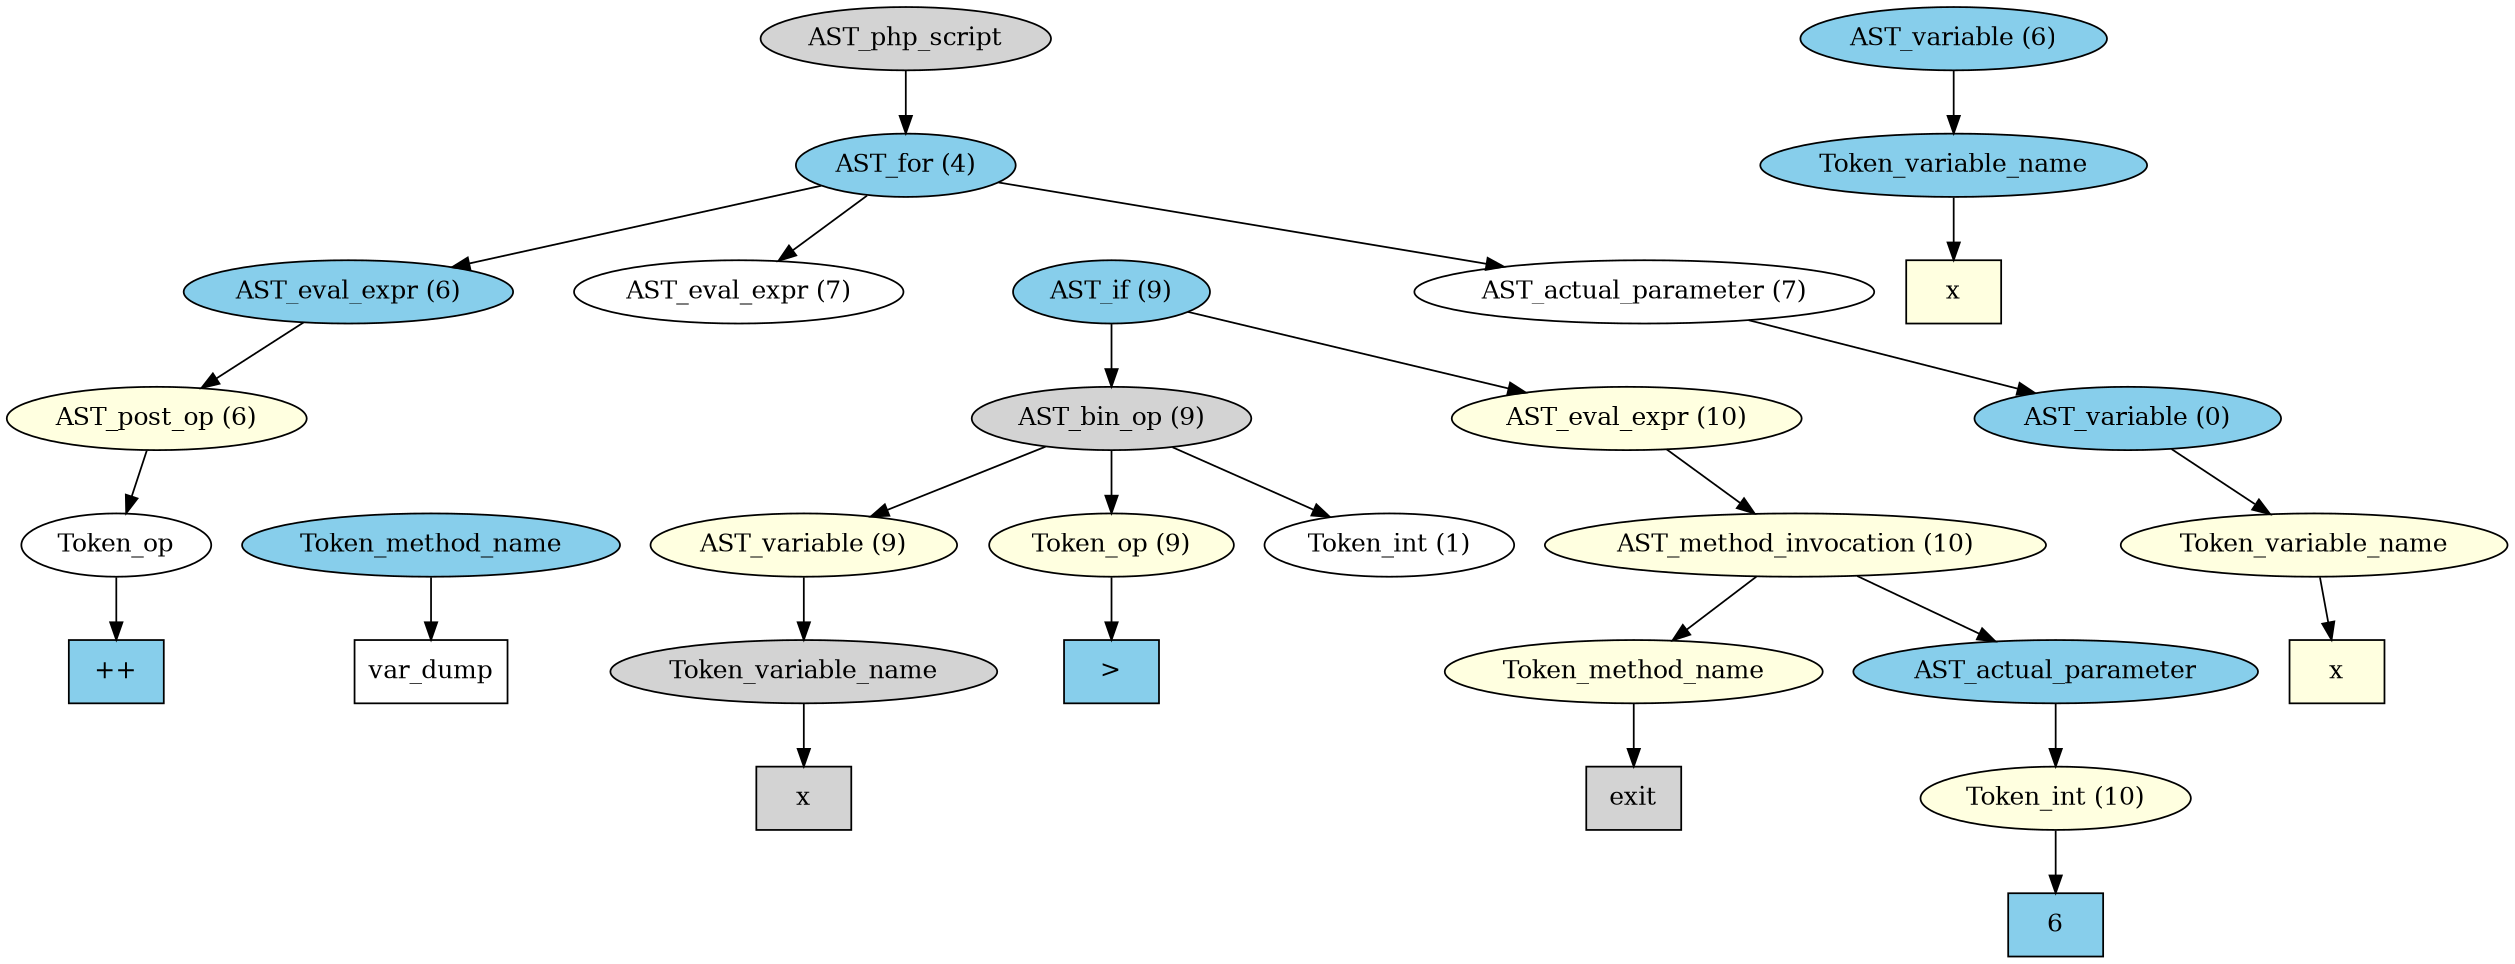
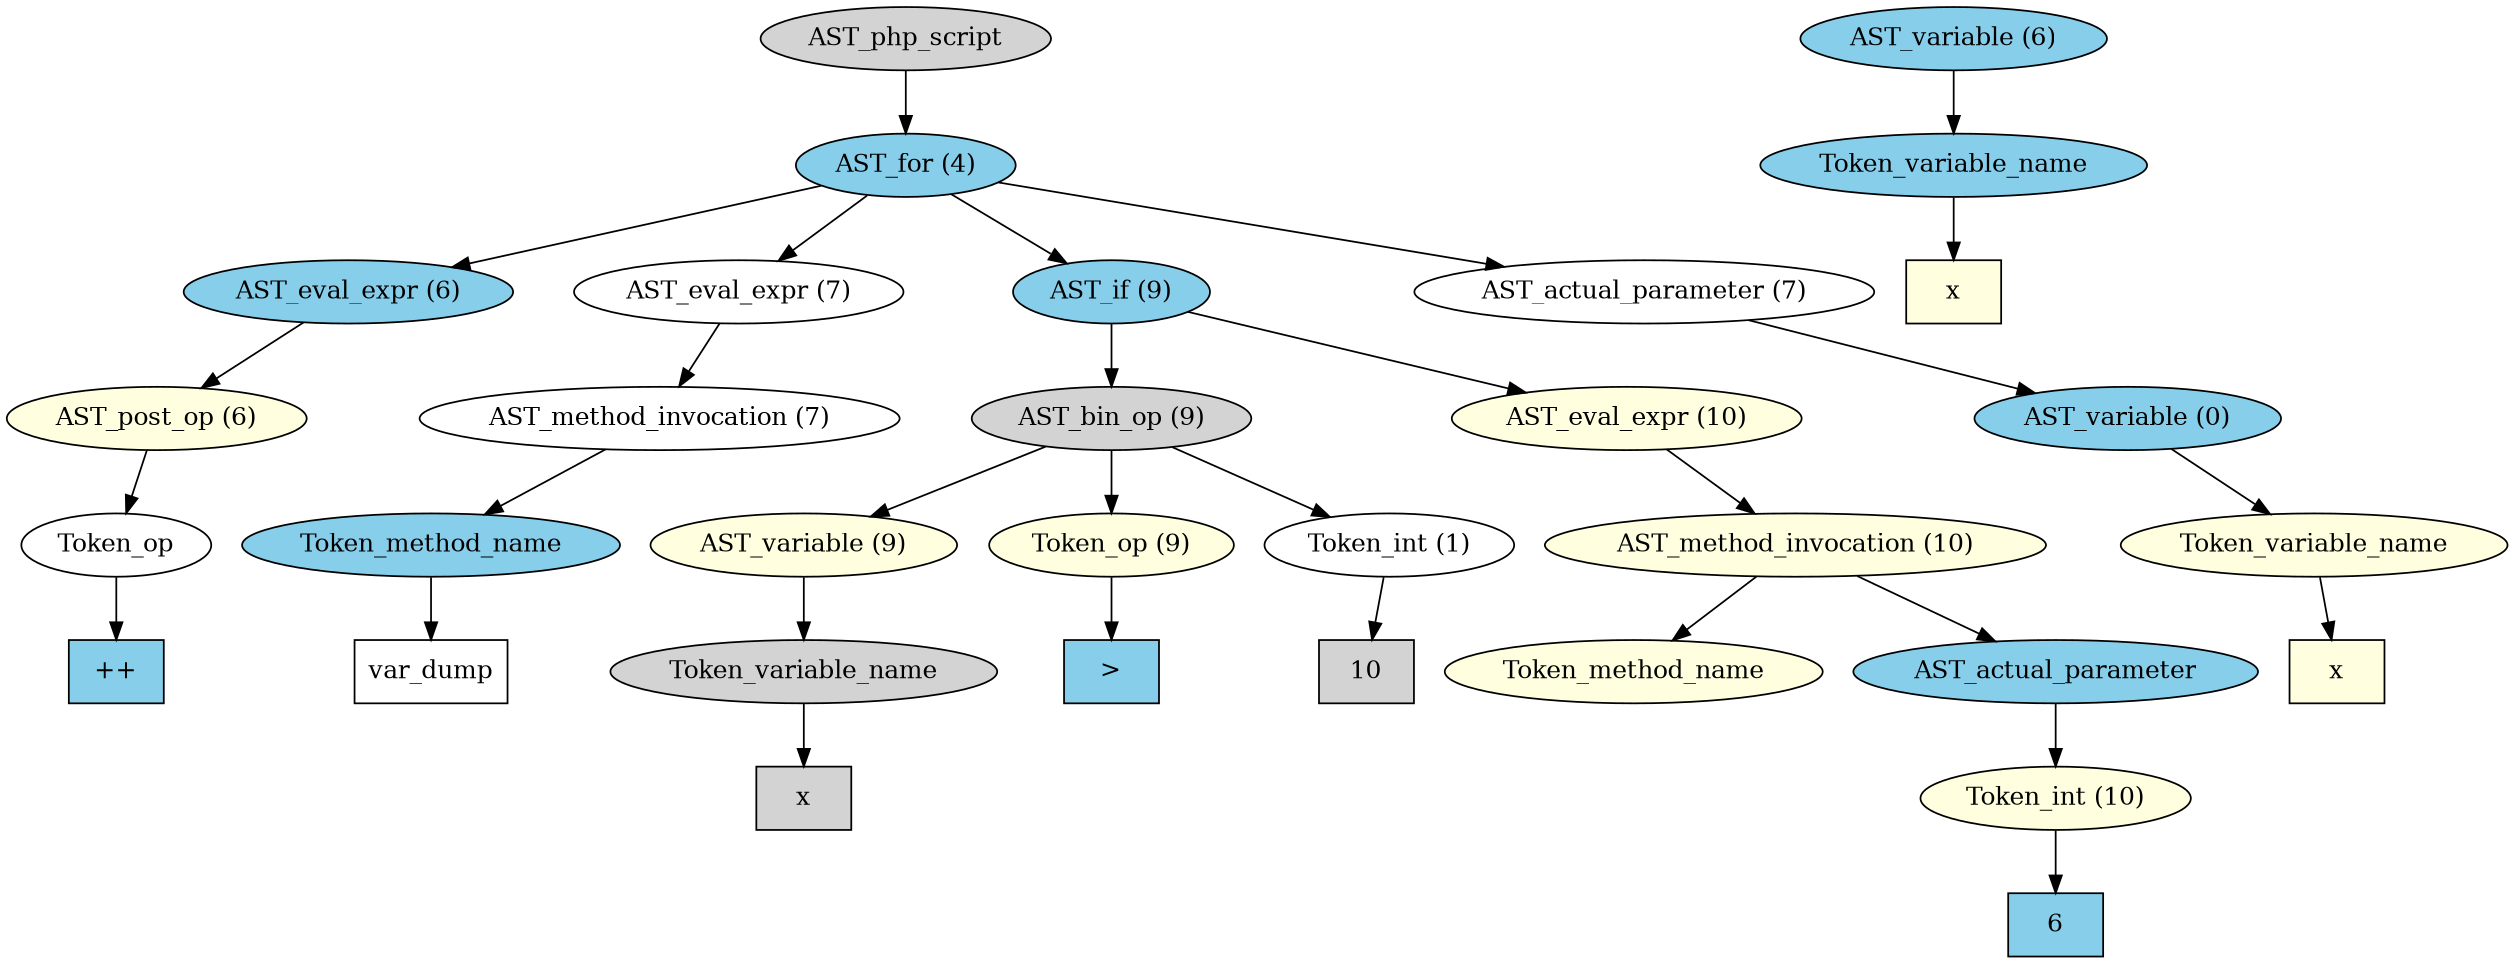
edge "AST_for (4)" -> "AST_if (9)": added
node "AST_method_invocation (7)": added
node "10": added
node "exit": removed
